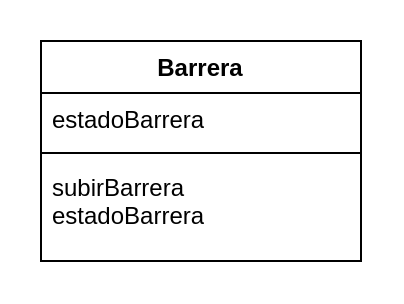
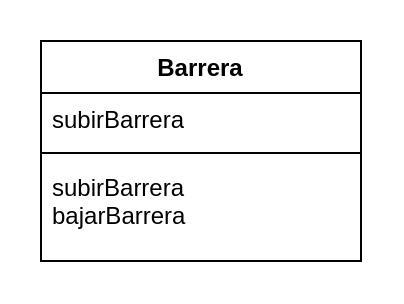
node "estadoBarrera": label "estadoBarrera" -> "subirBarrera"
node "subirBarrera estadoBarrera": label "subirBarrera estadoBarrera" -> "subirBarrera bajarBarrera"
